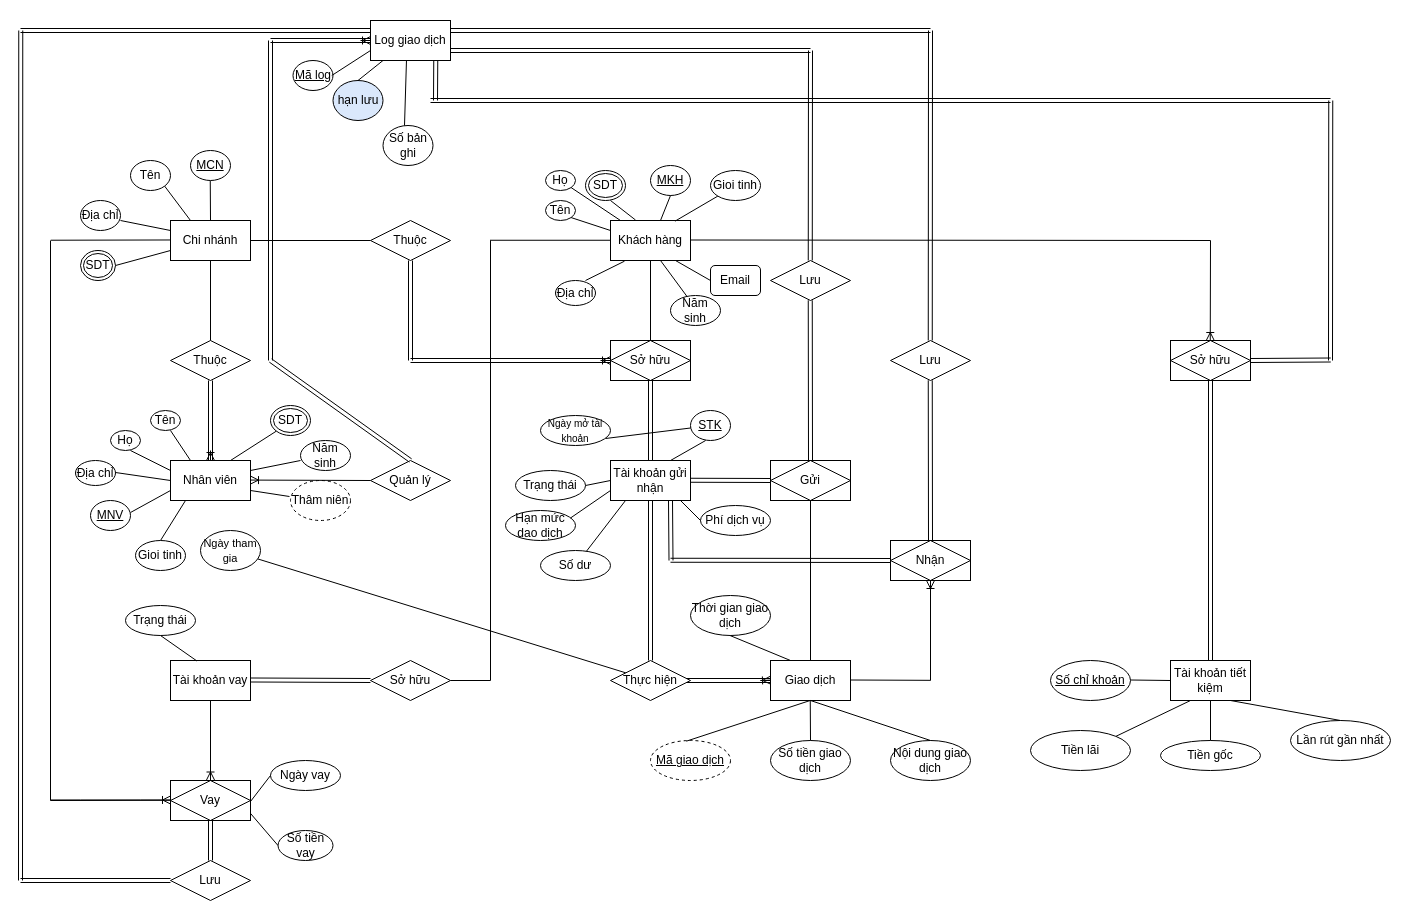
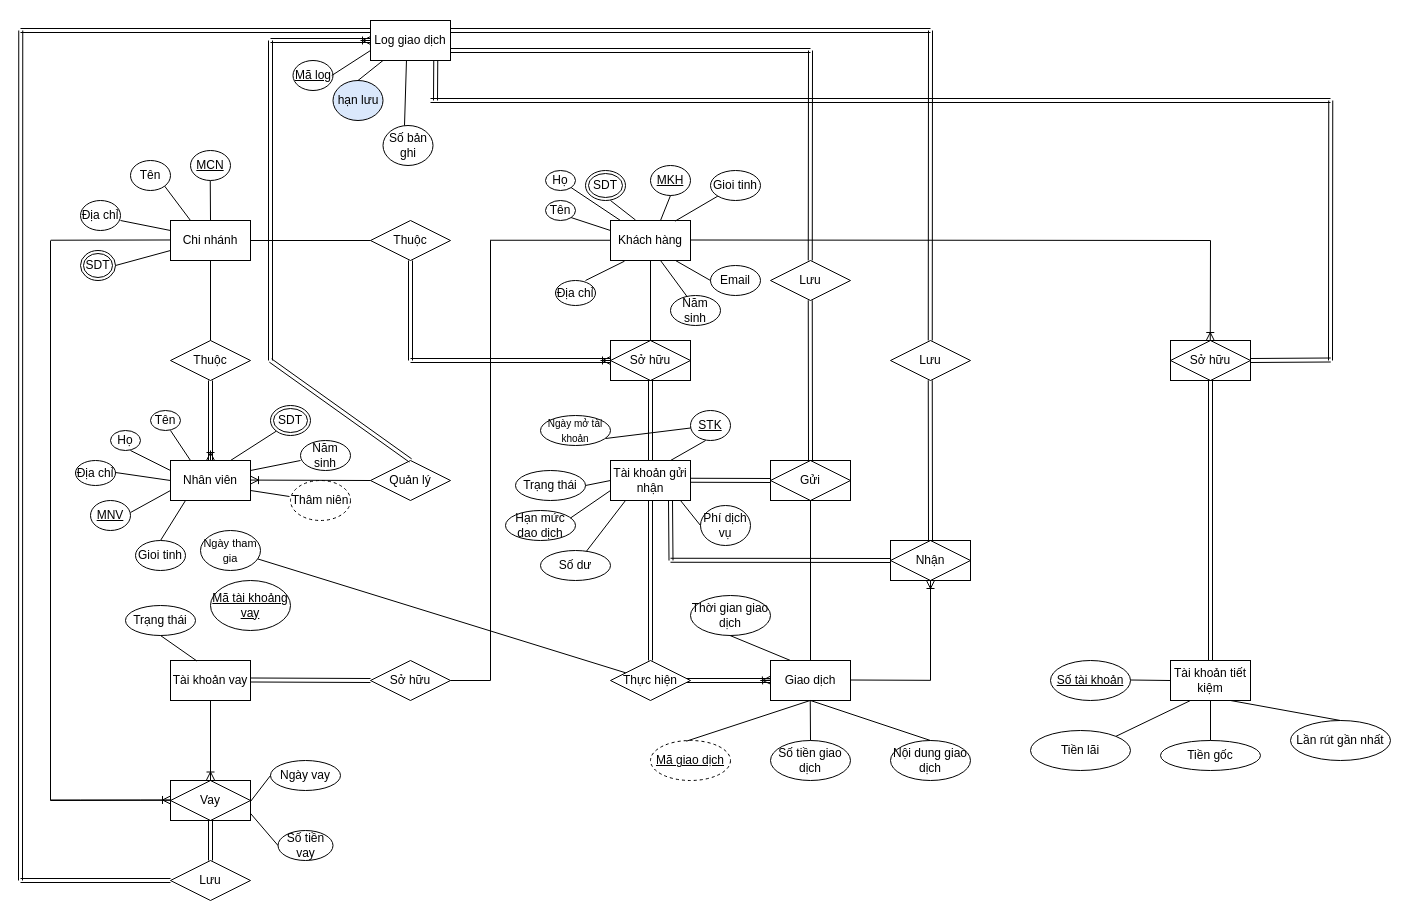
node "Email": shape rounded rectangle -> ellipse
node "Phí dịch vụ": size 70x30 -> 50x40
node "Mã tài khoảng vay": added
node "Số chỉ khoản": label "Số chỉ khoản" -> "Số tài khoản"
